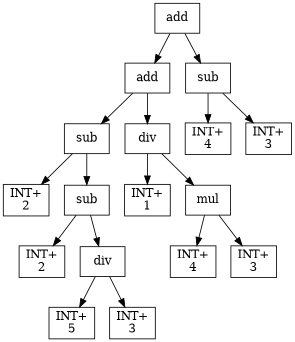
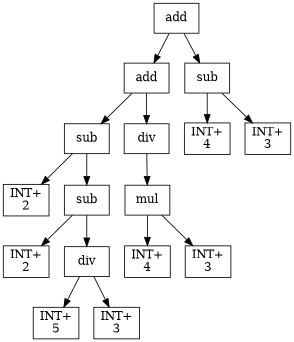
node "INT+ 1": removed
